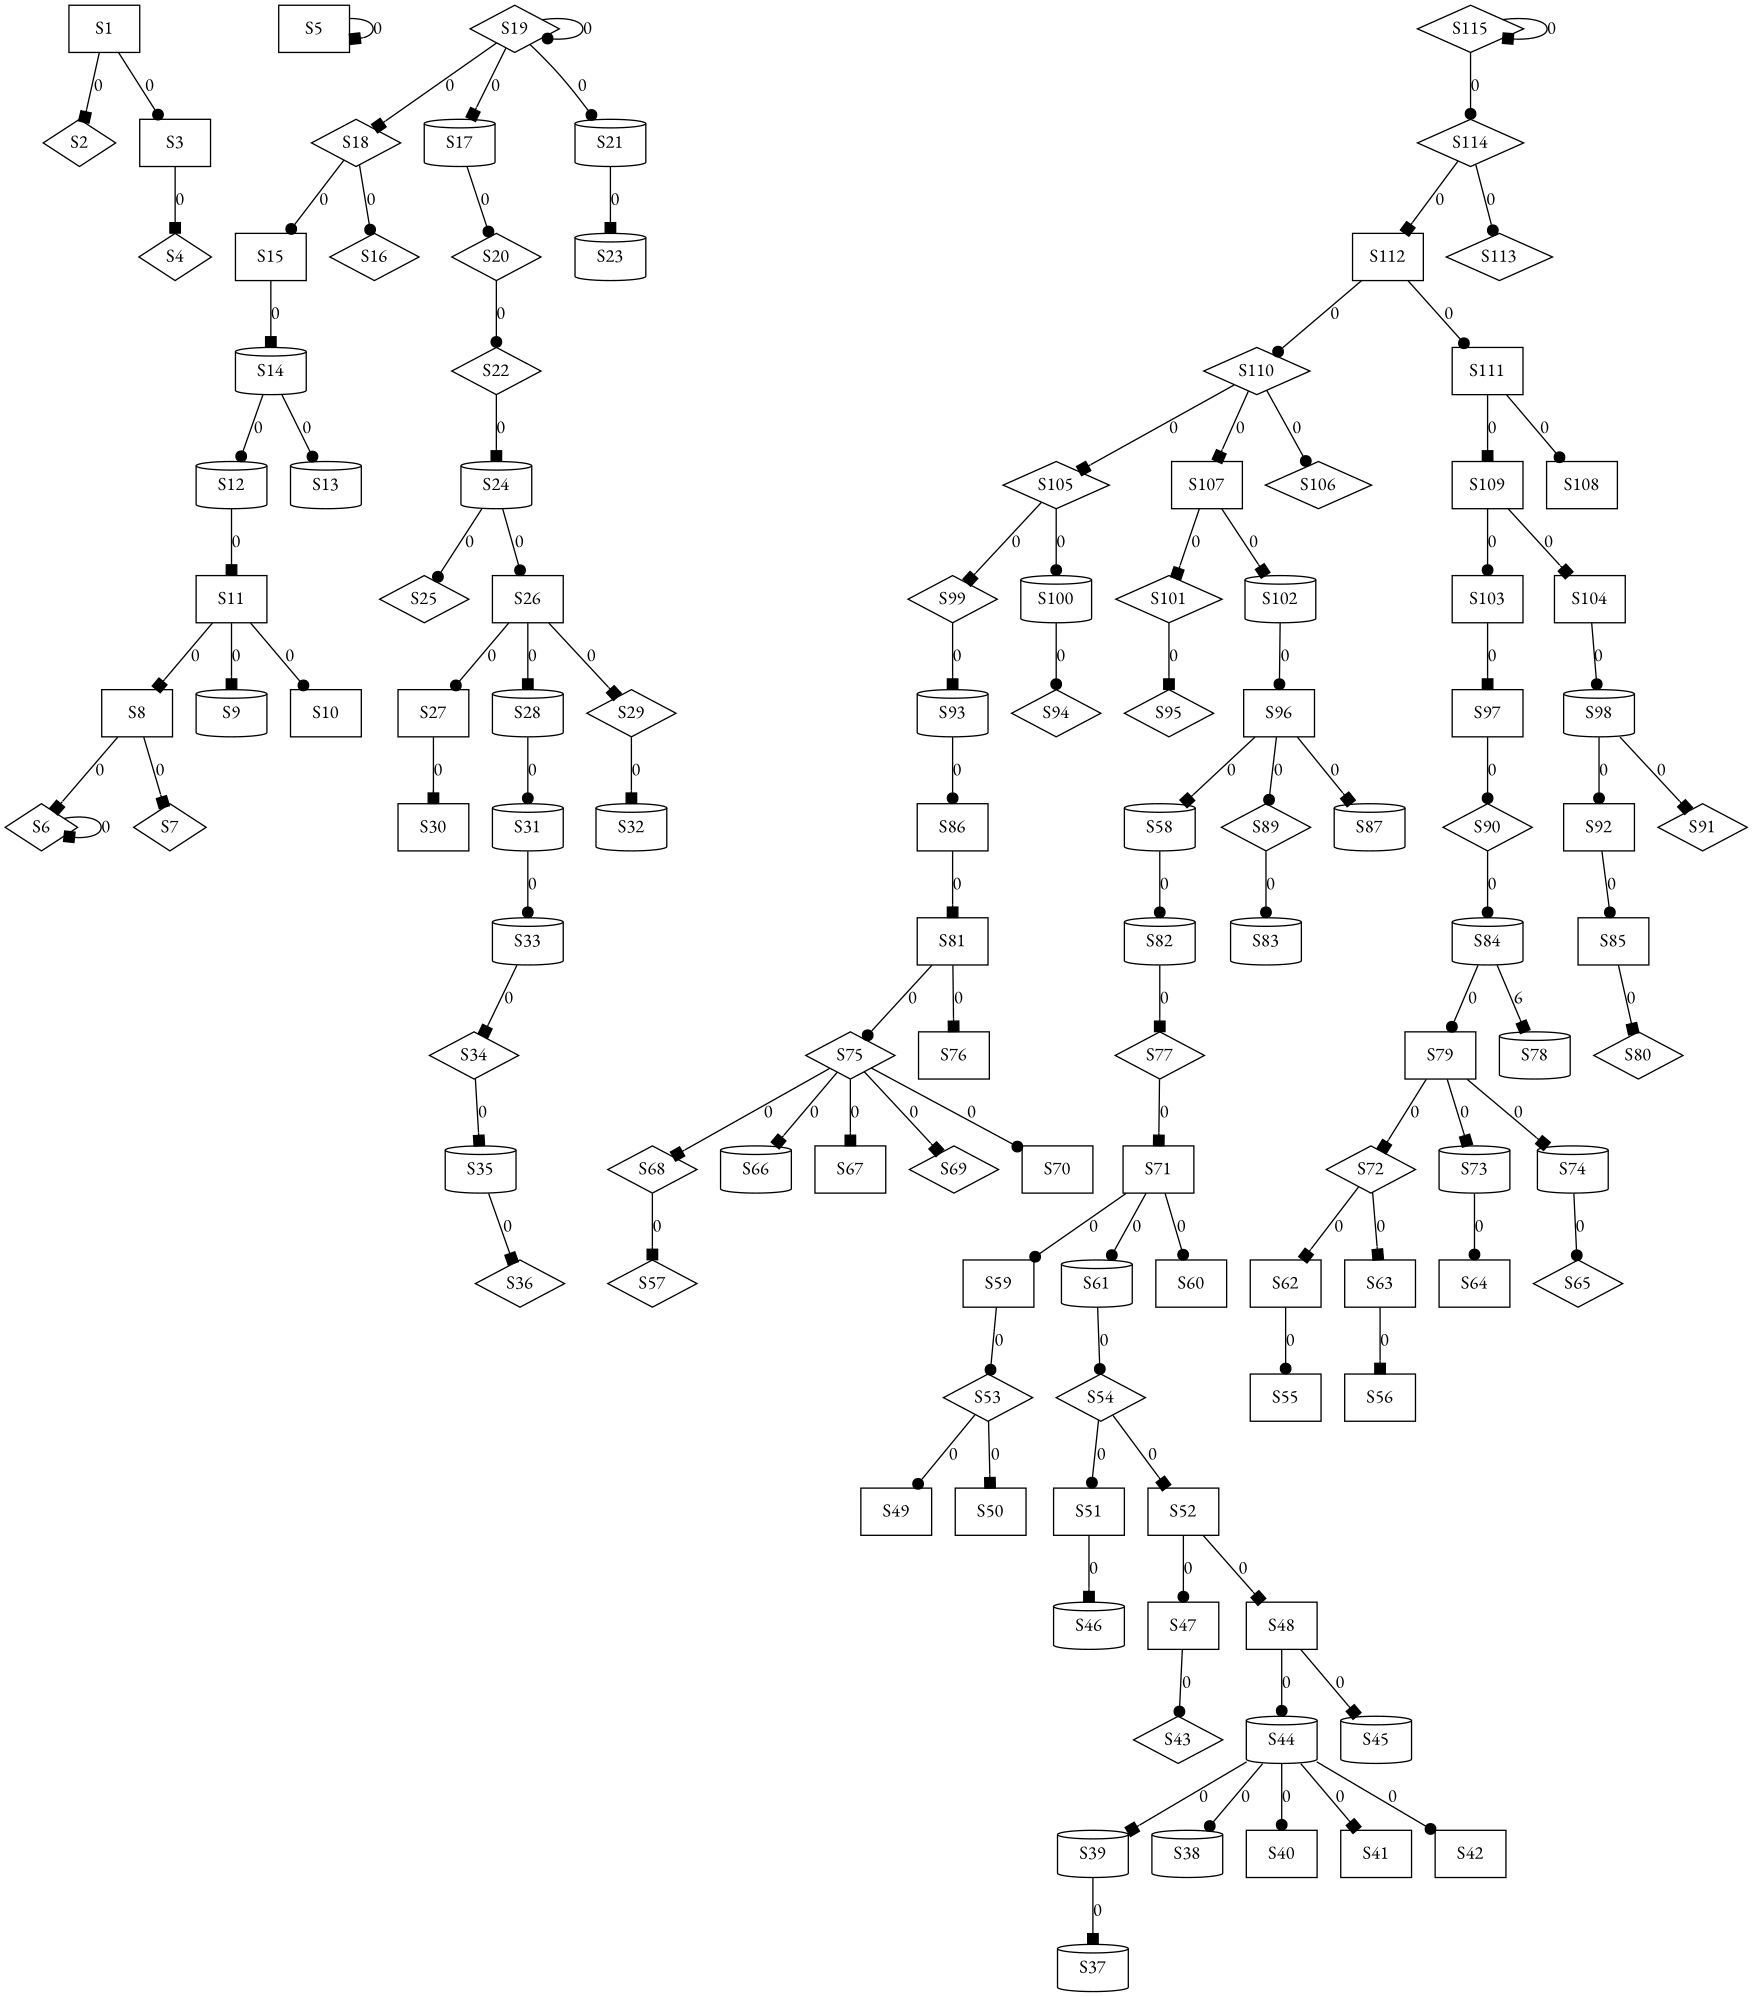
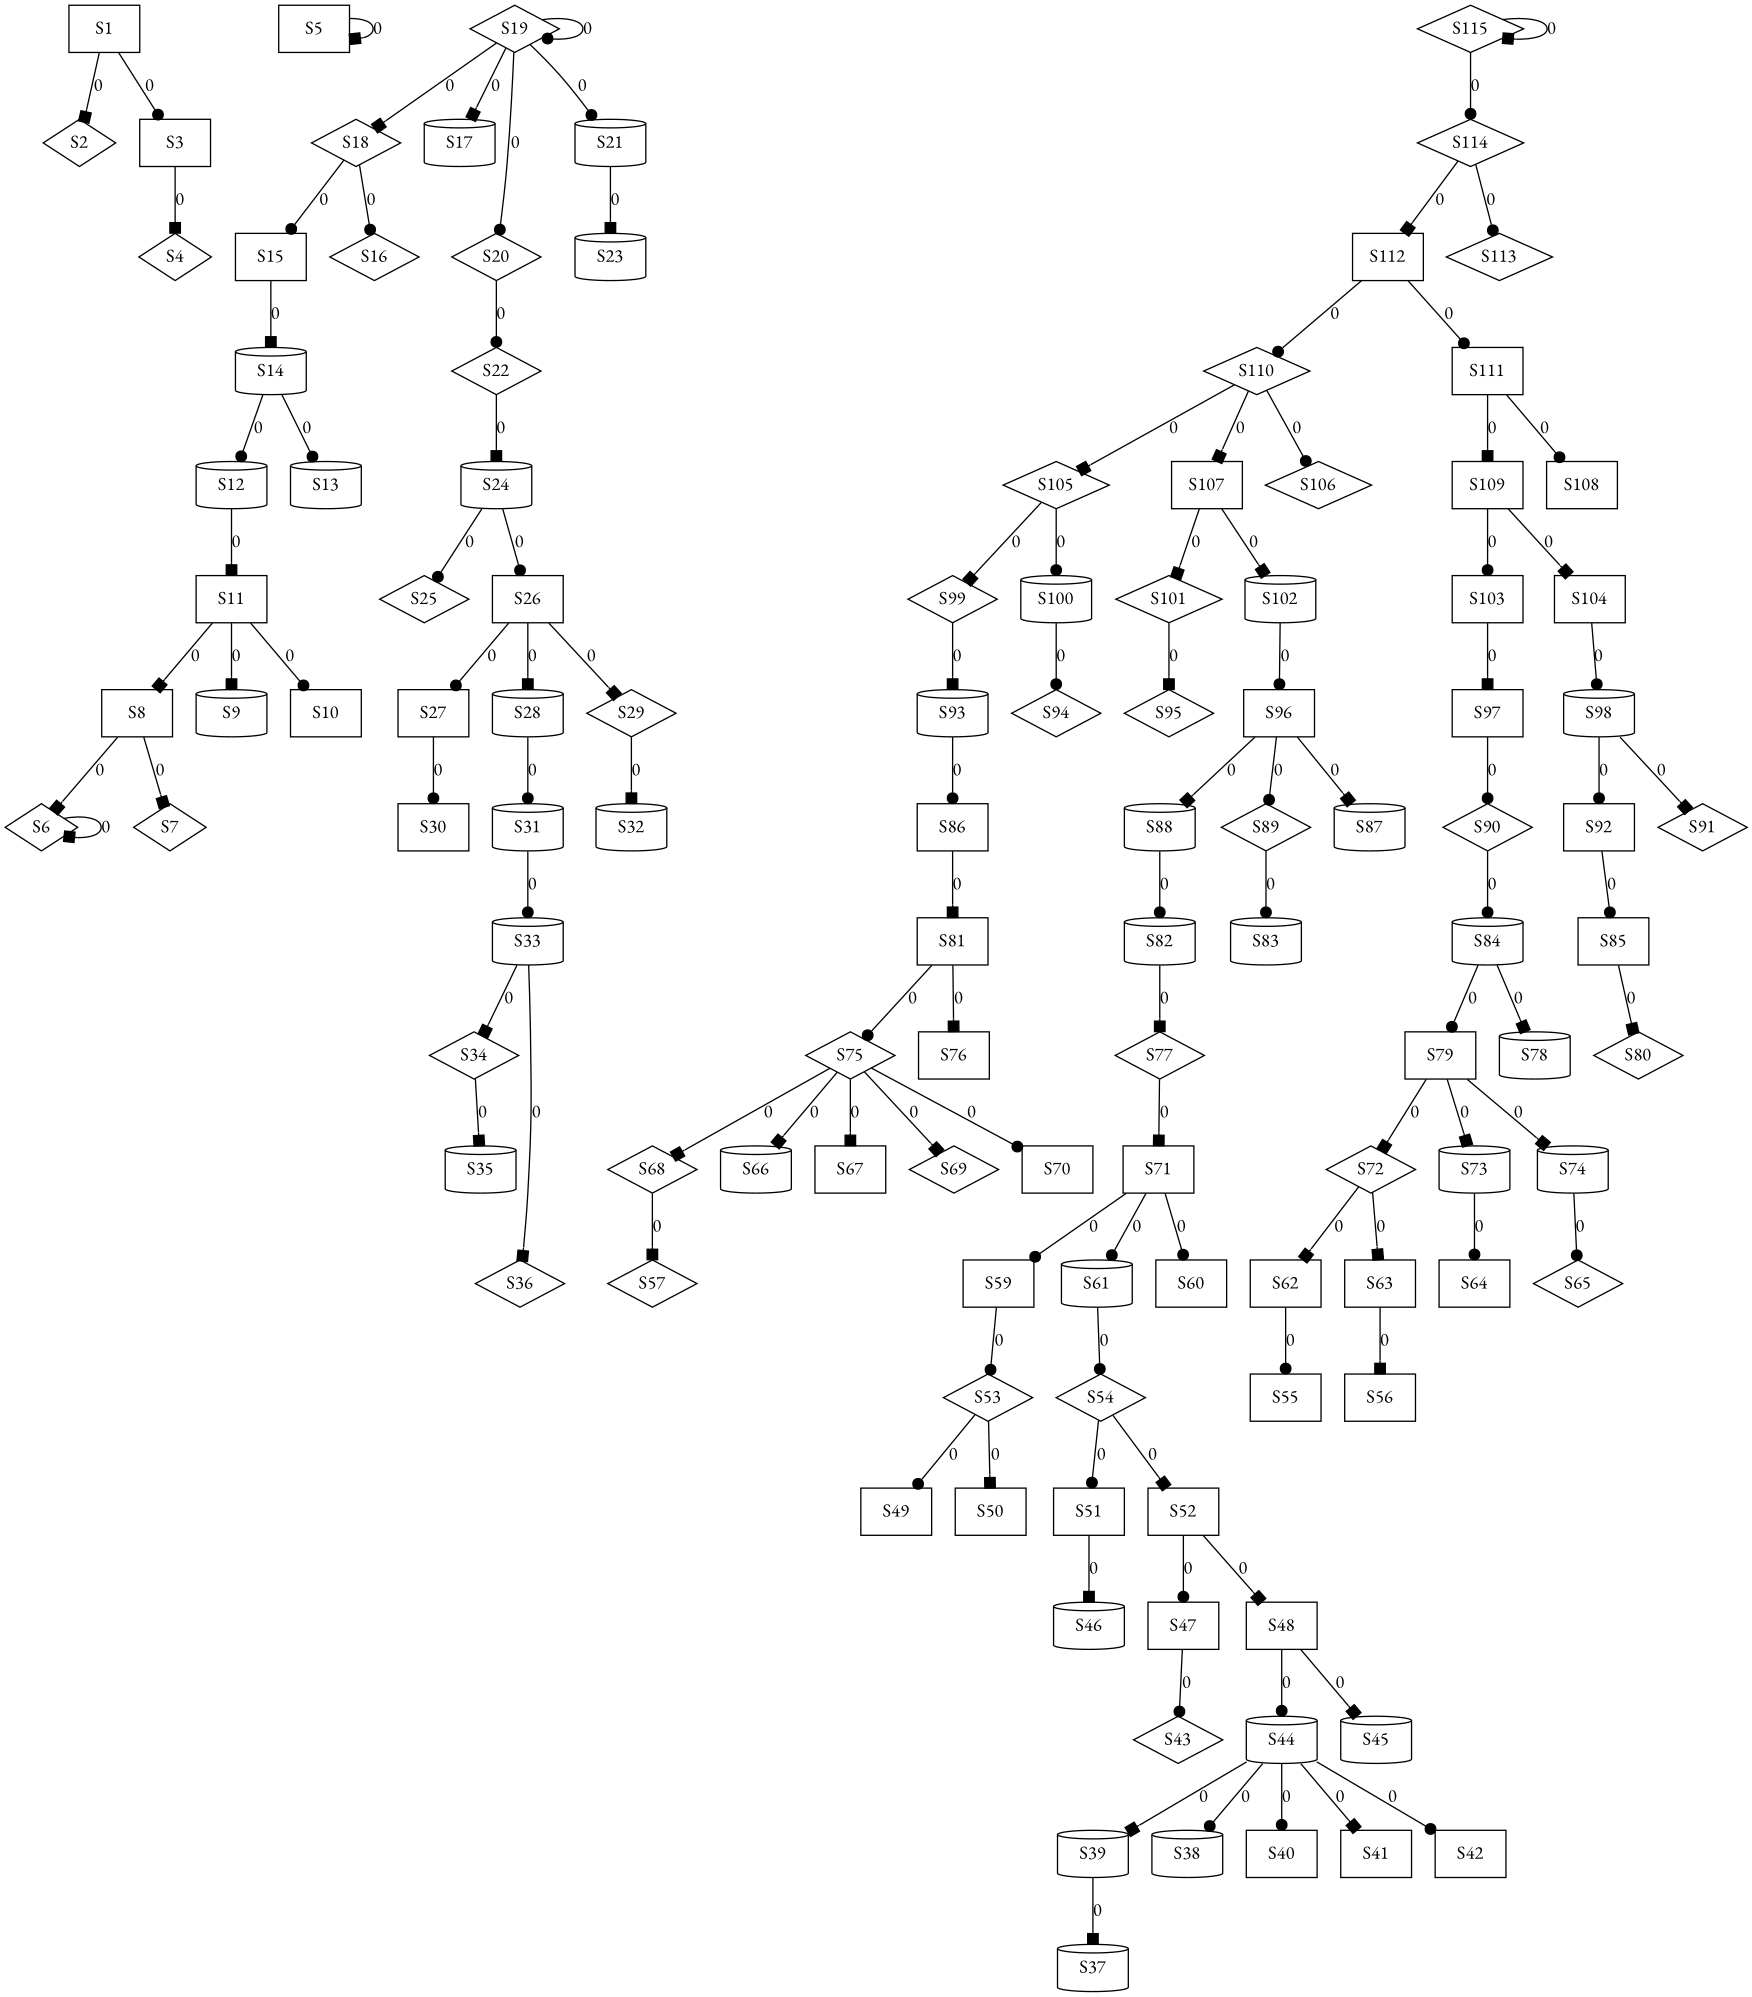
edge "S17" -> "S20": now "S19" -> "S20"
edge "S27" -> "S30": arrowhead box -> dot
node "S58": label "S58" -> "S88"
edge "S84" -> "S78": label "6" -> "0"
edge "S35" -> "S36": now "S33" -> "S36"
